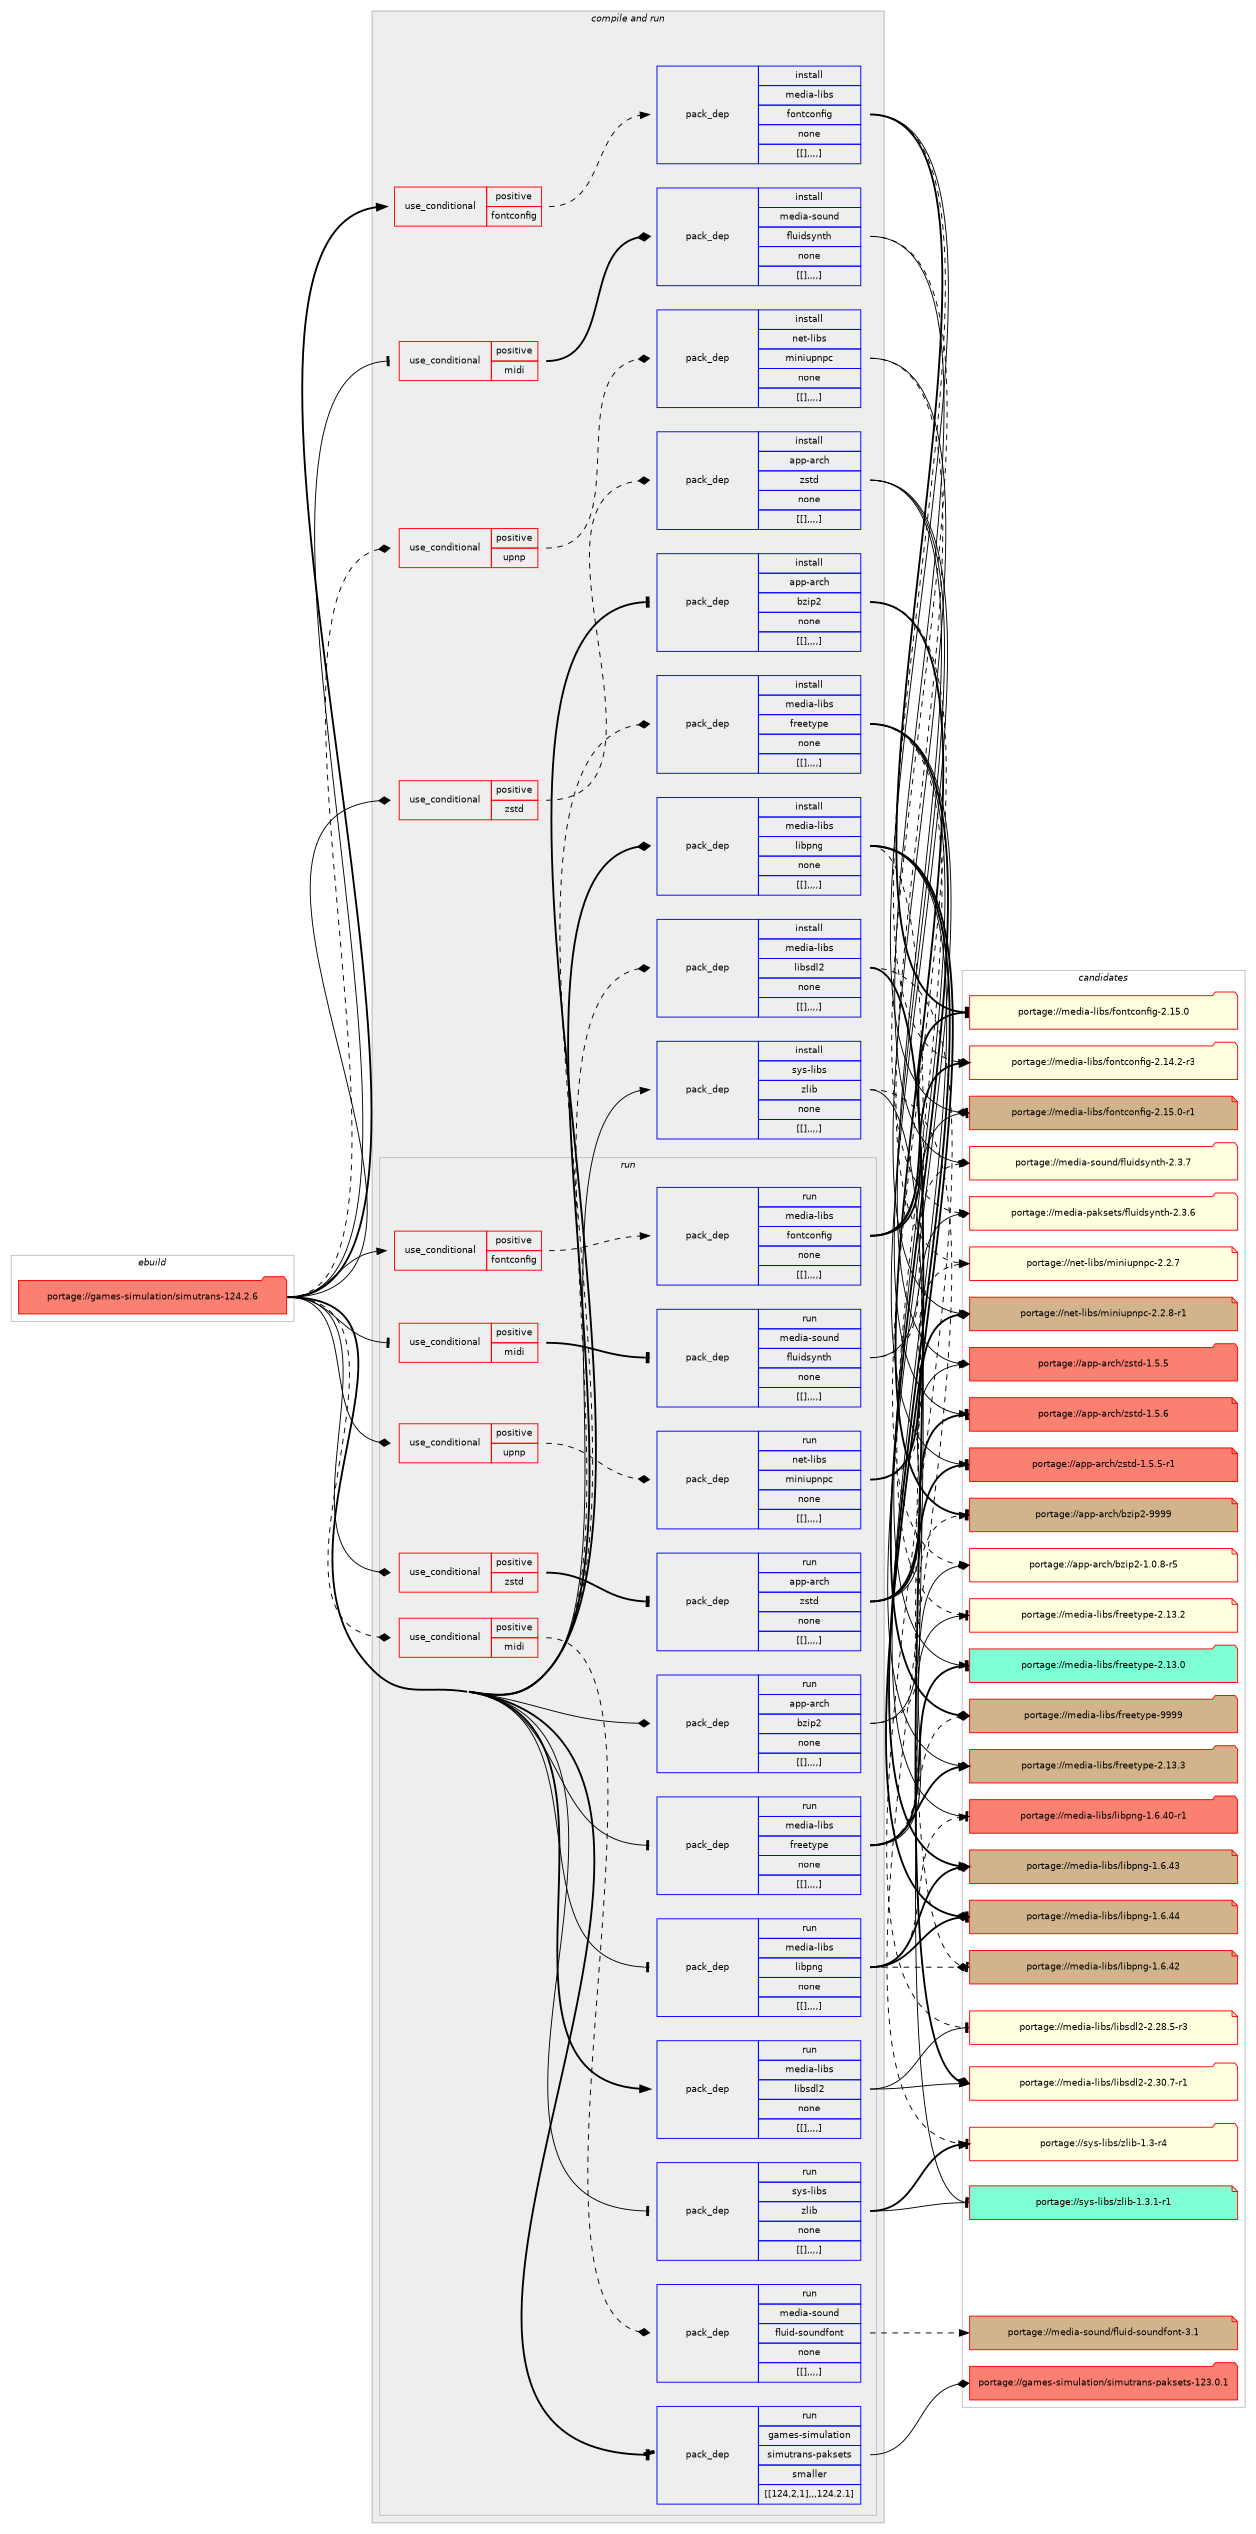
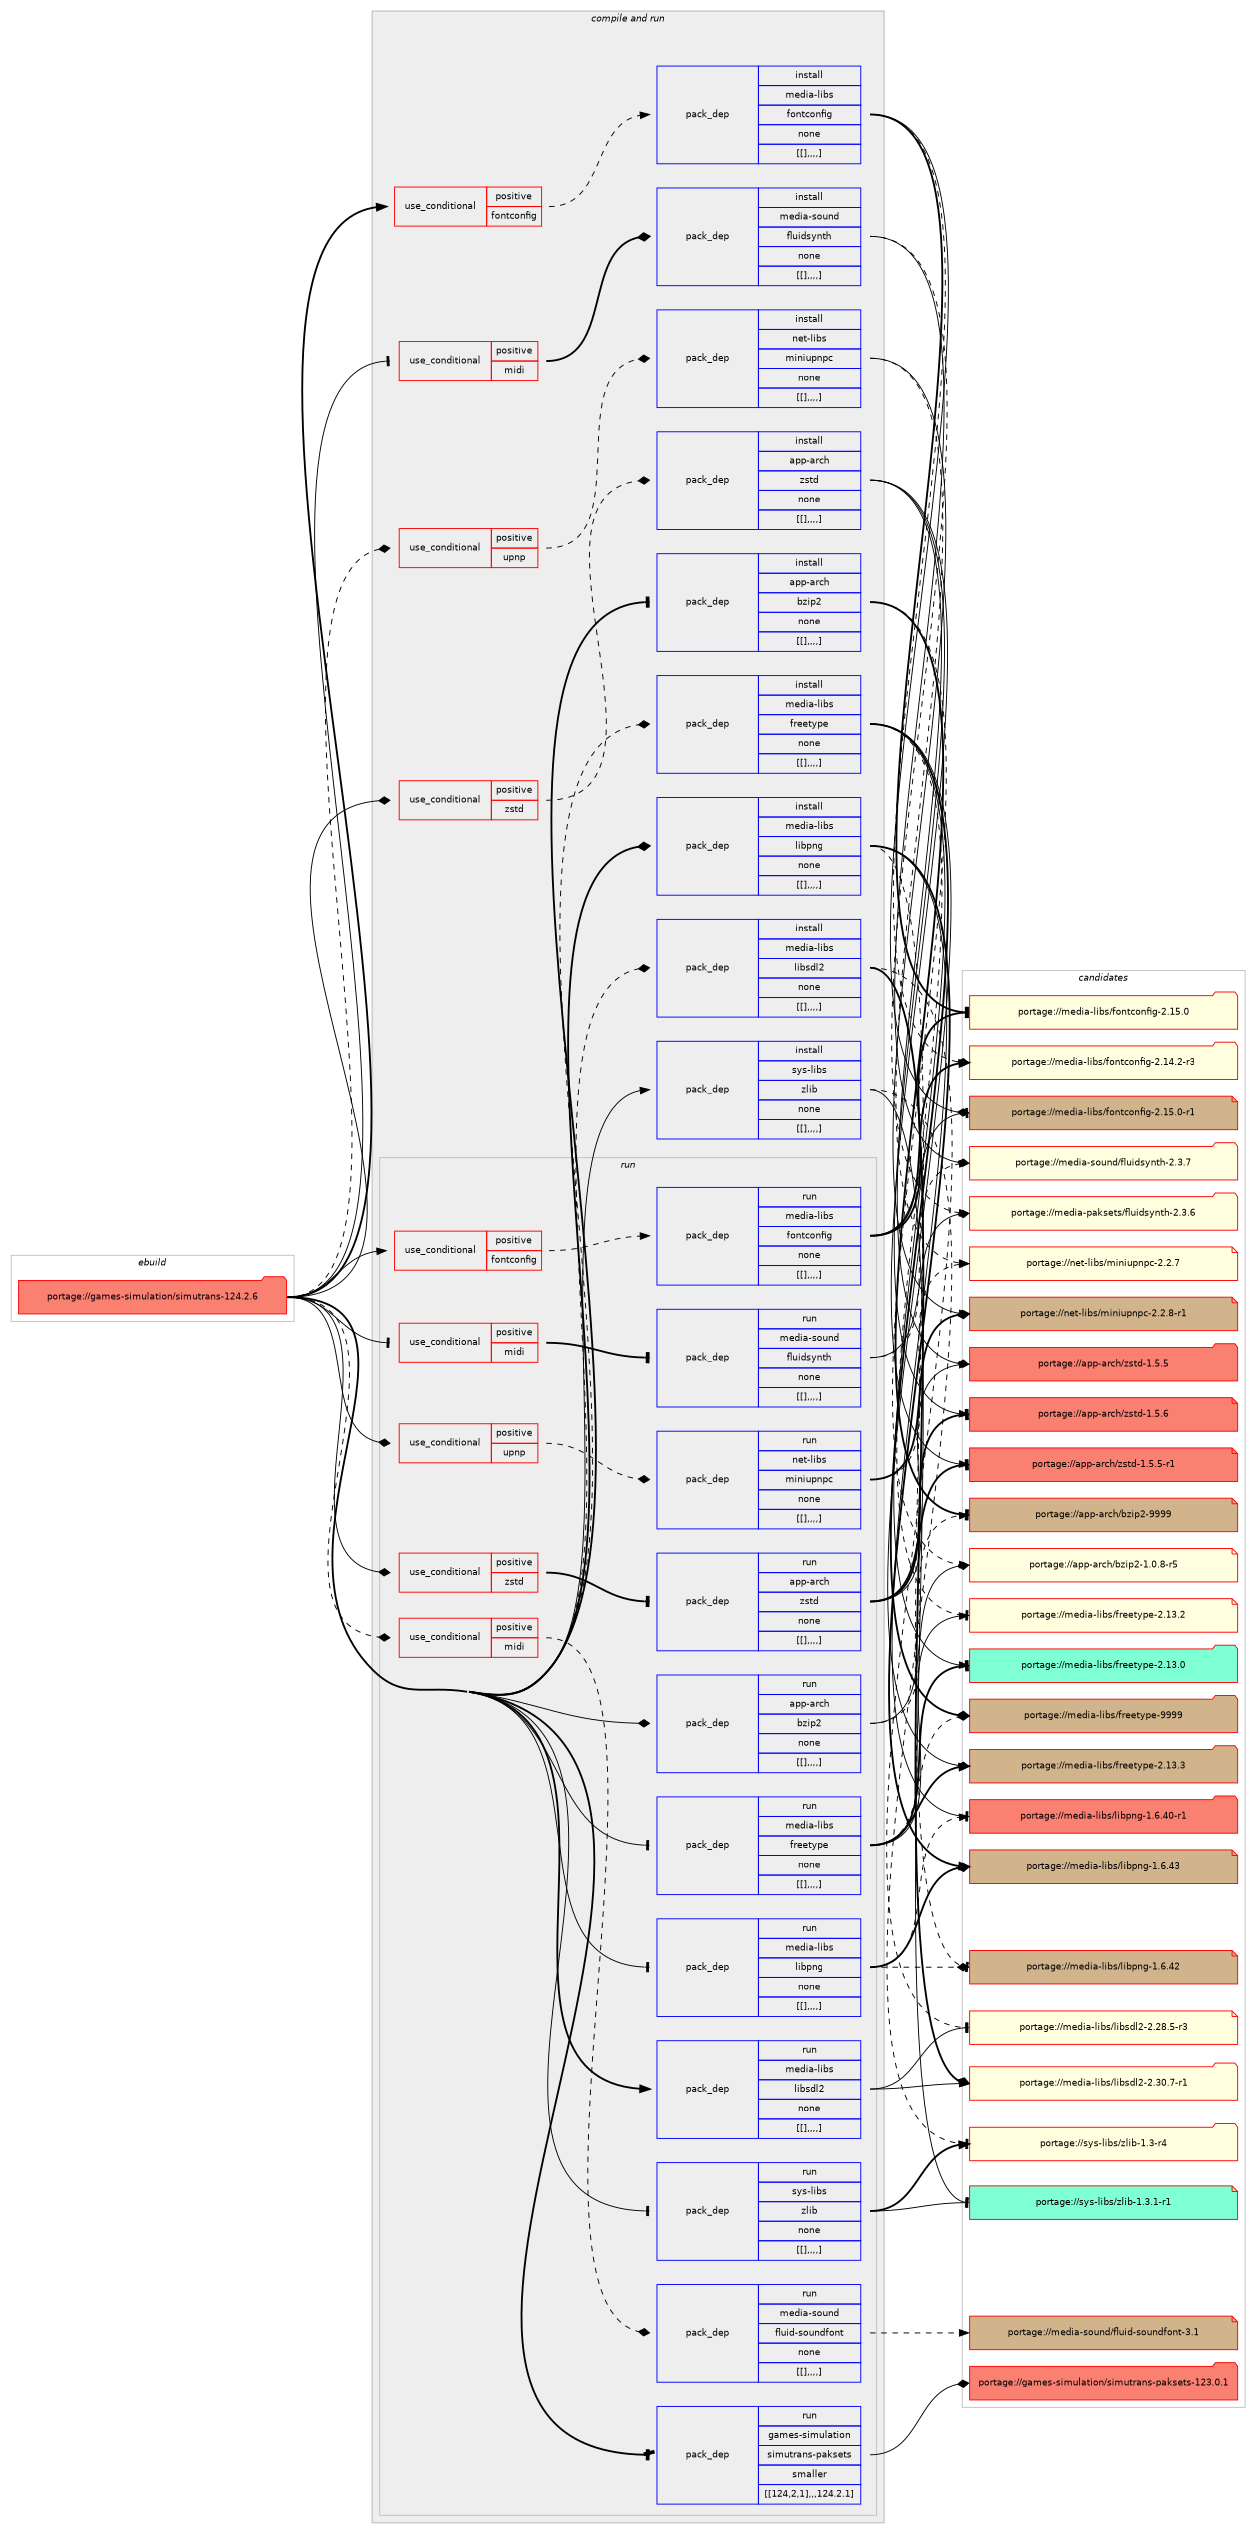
node "portage://media-libs/libpng-1.6.44": removed
